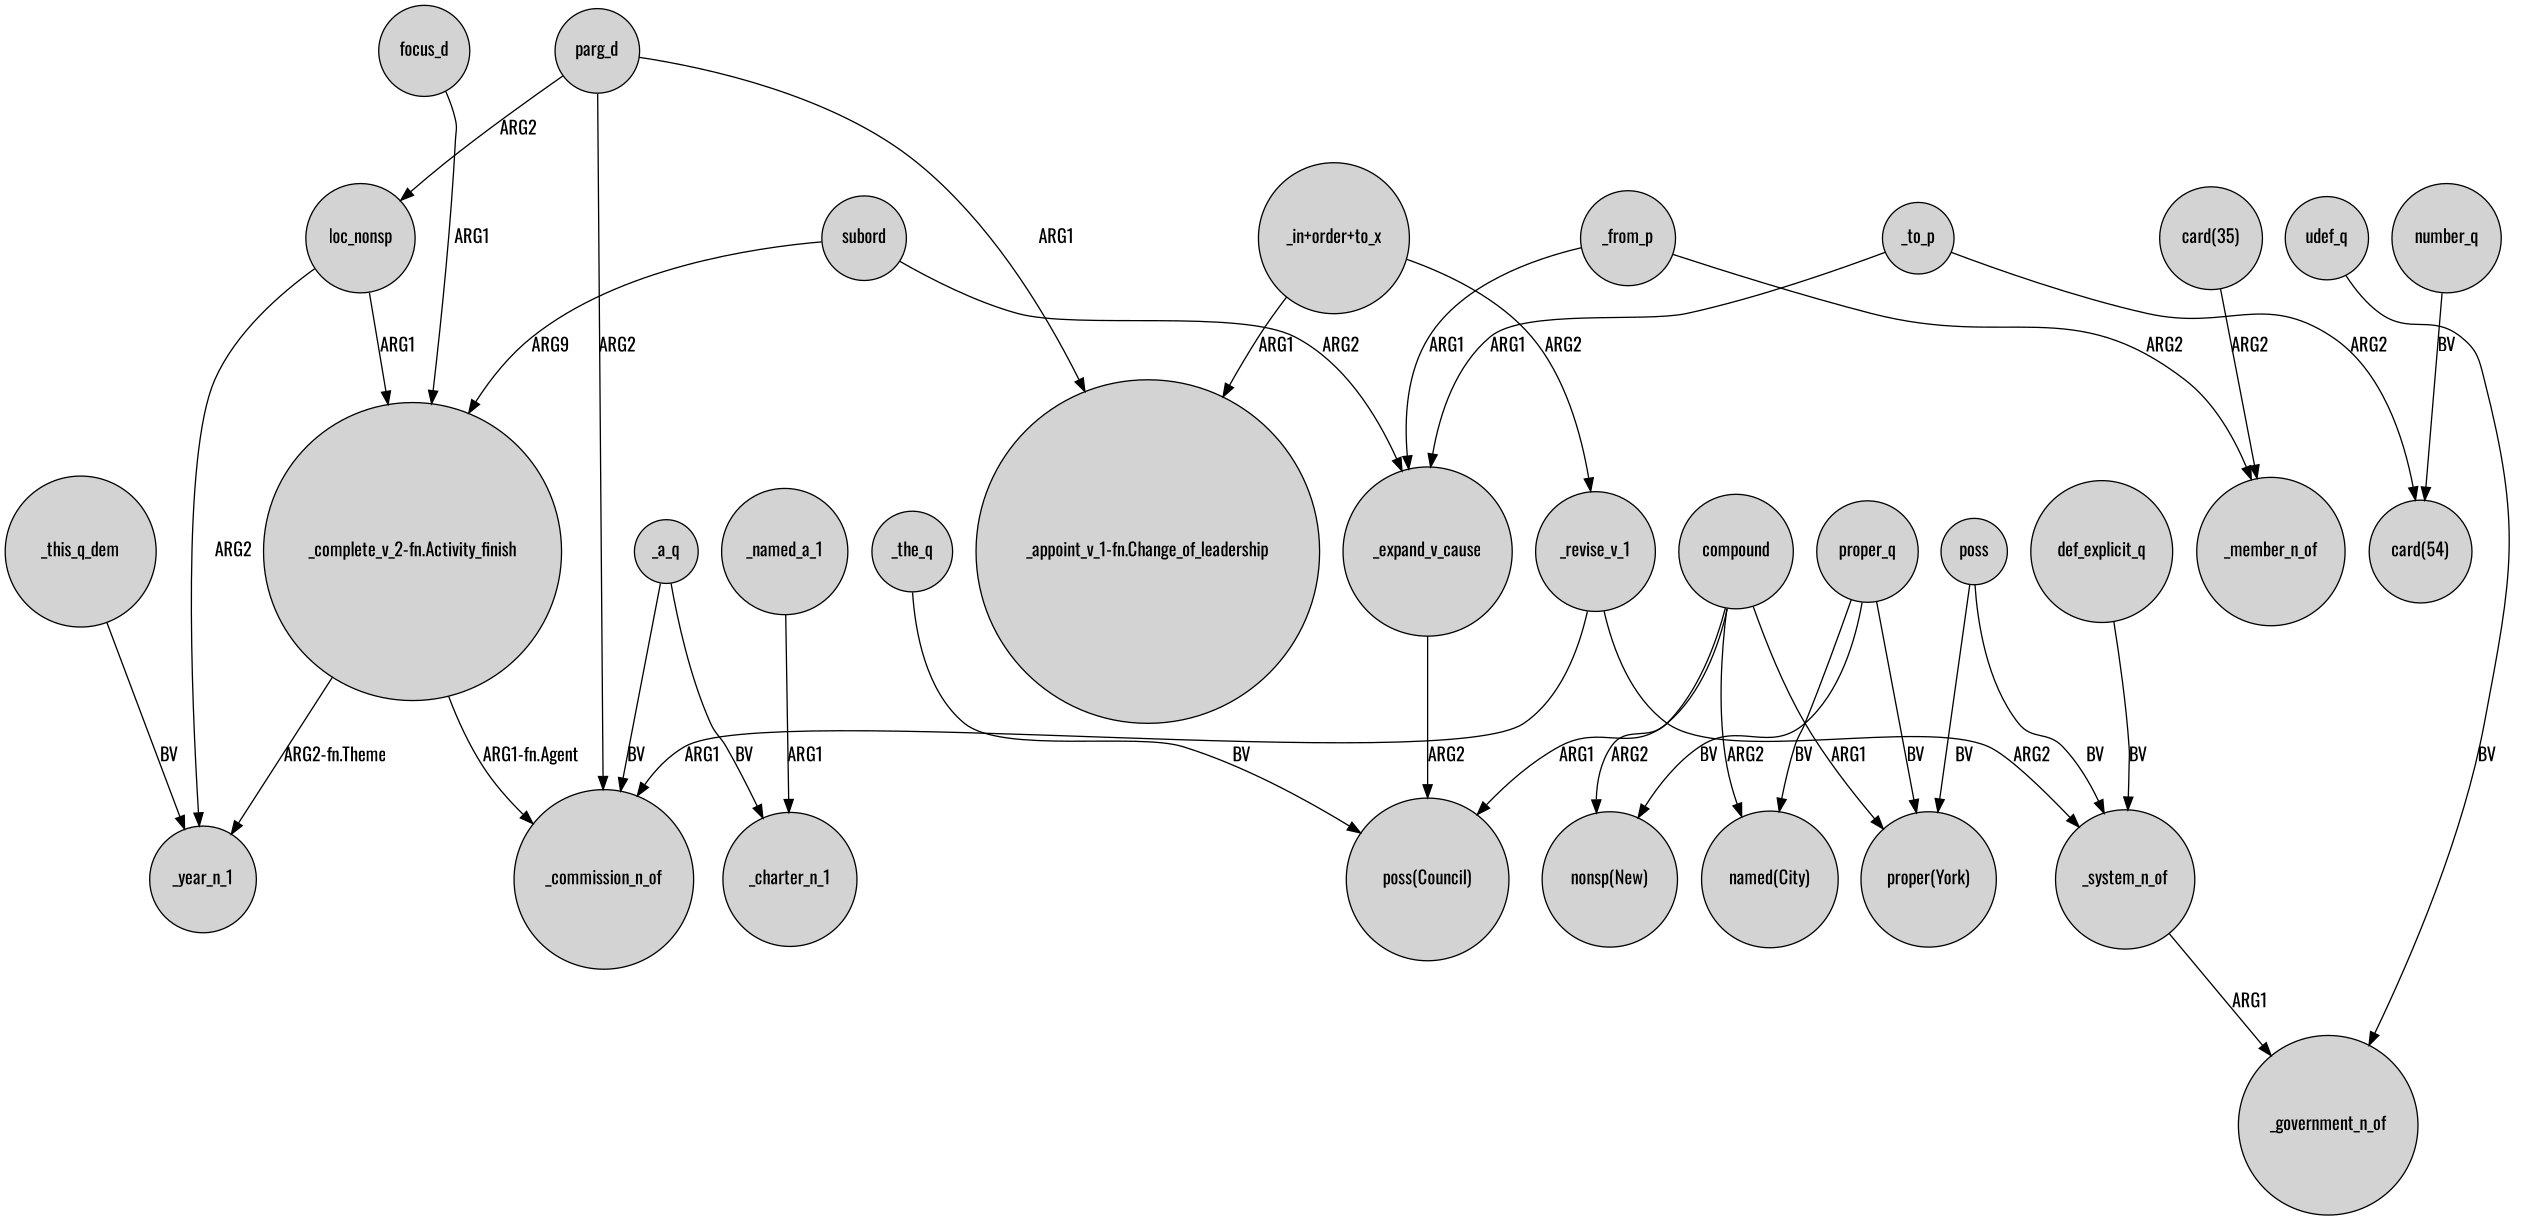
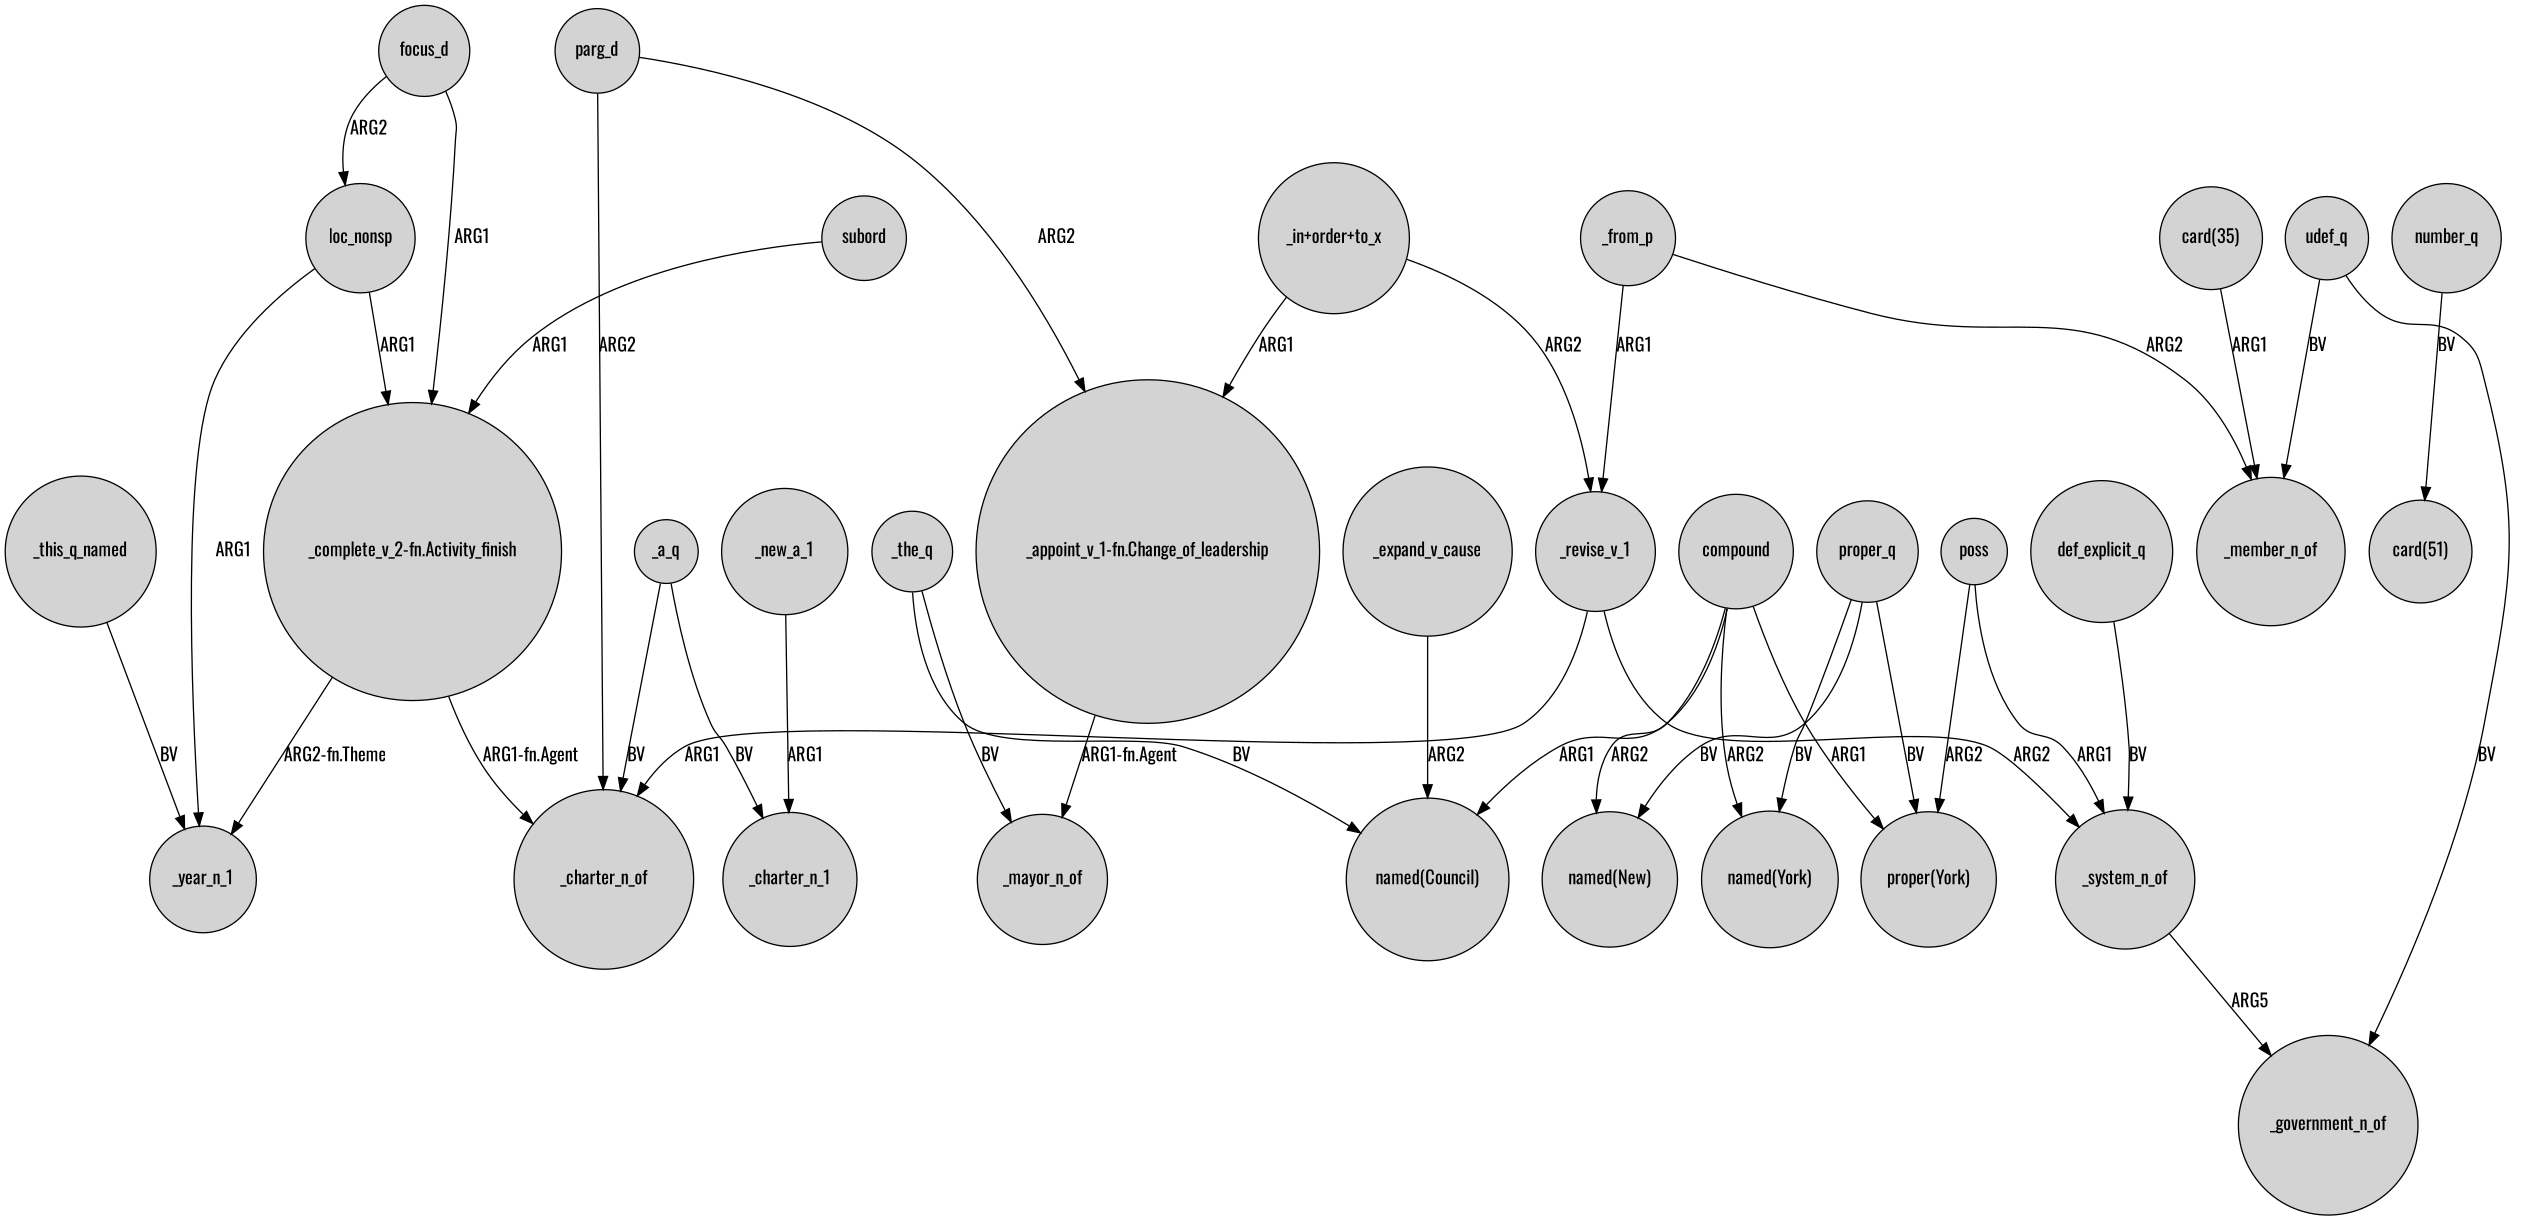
edge "parg_d" -> "loc_nonsp": now "focus_d" -> "loc_nonsp"
edge "parg_d" -> "_appoint_v_1-fn.Change_of_leadership": label "ARG1" -> "ARG2"
node "_to_p": removed
edge "_from_p" -> "_expand_v_cause": now "_from_p" -> "_revise_v_1"
edge "subord" -> "_expand_v_cause": removed, label "ARG2"
edge "subord" -> "_complete_v_2-fn.Activity_finish": label "ARG9" -> "ARG1"
edge "card(35)" -> "_member_n_of": label "ARG2" -> "ARG1"
edge "udef_q" -> "_member_n_of": added, label "BV"
node "_this_q_dem": label "_this_q_dem" -> "_this_q_named"
edge "loc_nonsp" -> "_year_n_1": label "ARG2" -> "ARG1"
node "_named_a_1": label "_named_a_1" -> "_new_a_1"
node "card(54)": label "card(54)" -> "card(51)"
edge "poss" -> "proper(York)": label "BV" -> "ARG2"
edge "poss" -> "_system_n_of": label "BV" -> "ARG1"
node "_commission_n_of": label "_commission_n_of" -> "_charter_n_of"
node "_mayor_n_of": added
node "poss(Council)": label "poss(Council)" -> "named(Council)"
node "nonsp(New)": label "nonsp(New)" -> "named(New)"
node "named(City)": label "named(City)" -> "named(York)"
edge "_system_n_of" -> "_government_n_of": label "ARG1" -> "ARG5"
